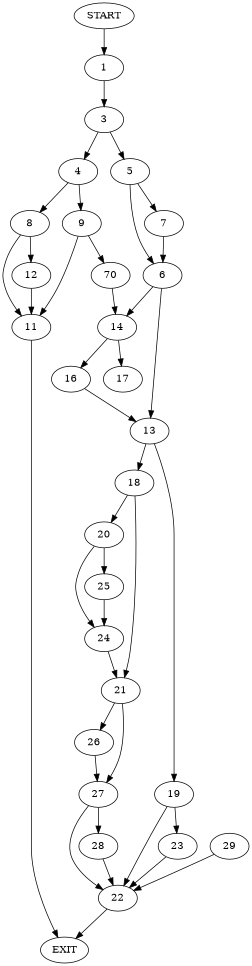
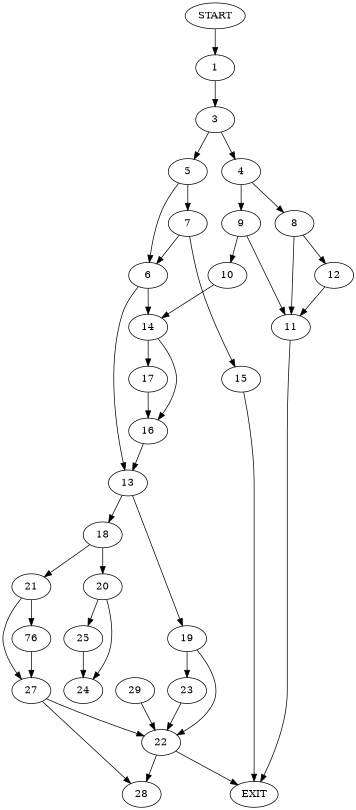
node "70": label "70" -> "10"
node "15": added
edge "17" -> "16": added
edge "24" -> "21": removed
node "26": label "26" -> "76"
edge "28" -> "22": reversed
